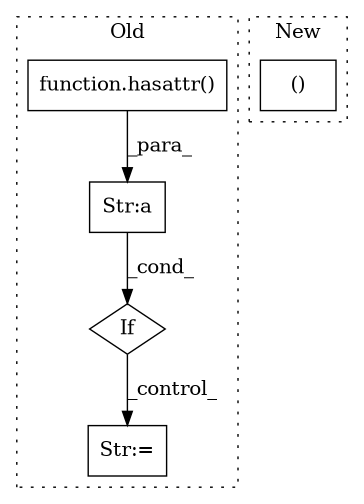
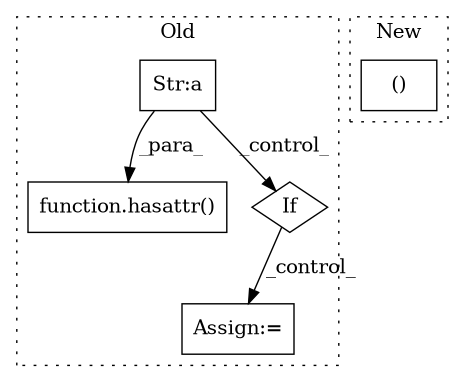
edge "function.hasattr()" -> "Str:a": reversed
edge "Str:a" -> "If": label "_cond_" -> "_control_"
node "Str:=": label "Str:=" -> "Assign:="
